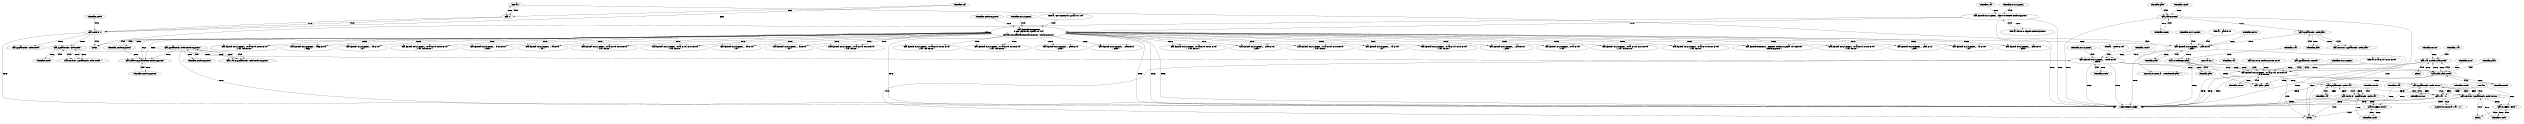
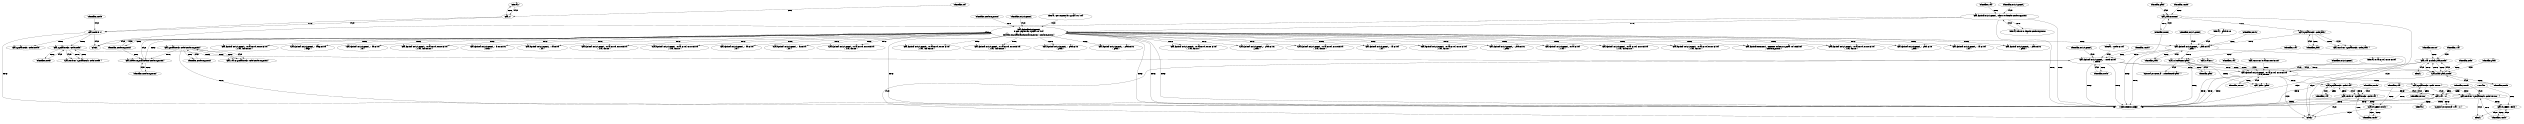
edge "(Literal,1)" -> "(ControlStructure,if ( write_decode(path) ))": now "(Call,write_access(path))" -> "(ControlStructure,if ( write_decode(path) ))"
edge "(Identifier,uid)" -> "(Call,mode = -1)": removed, label "CFG:"
edge "(Call,path = NULL)" -> "(MethodReturn,RET)": now "(Identifier,NULL)" -> "(MethodReturn,RET)"
node "(Got,rval = -1)": label "(Got,rval = -1)" -> "(Call,rval = -1)"
node "(Call,terrno = (condor_errno_t)errno)": label "(Call,terrno = (condor_errno_t)errno)" -> "(Call,terrno = (trval_errno_t)errno)"
node "(Call,syscall_sock->encode())": removed
node "(Identifier,errno)": label "(Identifier,errno)" -> "(Identifier,code)"
edge "(Call,mkdir(path,mode))" -> "(Call,(char *)path)": removed, label "DDG:"
edge "(Call,rval = mkdir(path,mode))" -> "(MethodReturn,RET)": label "DDG: " -> "AST: "
edge "(Call,result = ( syscall_sock->code( terrno ) ))" -> "(Call,syscall_sock->code( terrno ))": removed, label "CFG:"
edge "(Call,rval < 0)" -> "(ControlStructure,if( rval < 0 ))": label "AST: " -> "DDG: "
node "(Literal,0)": added
